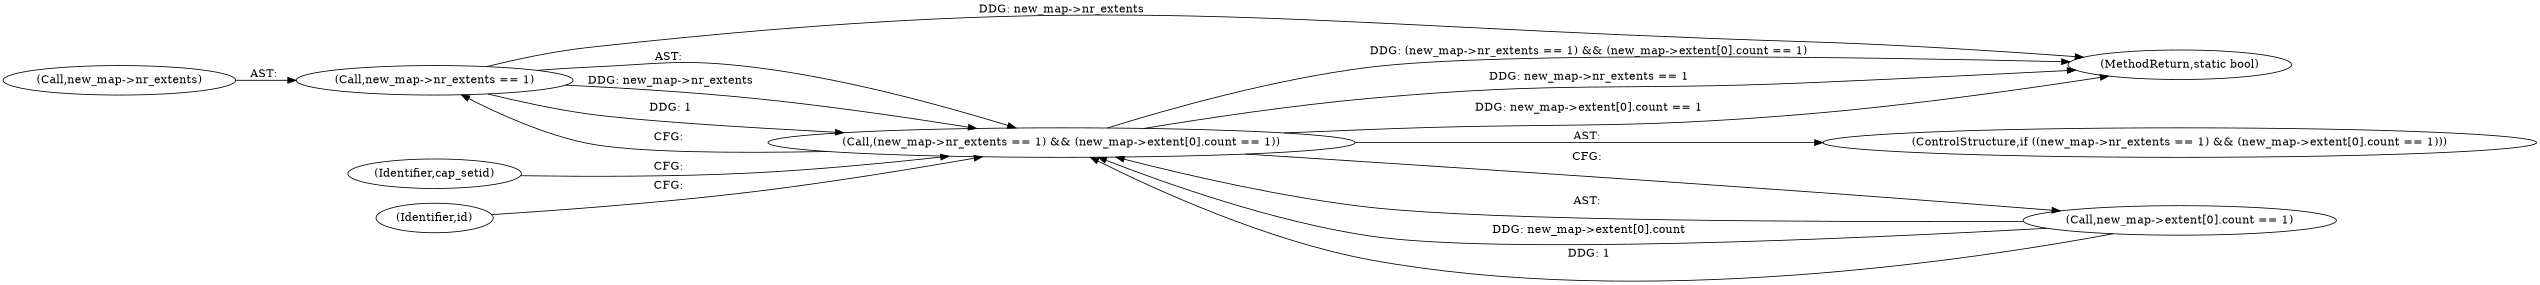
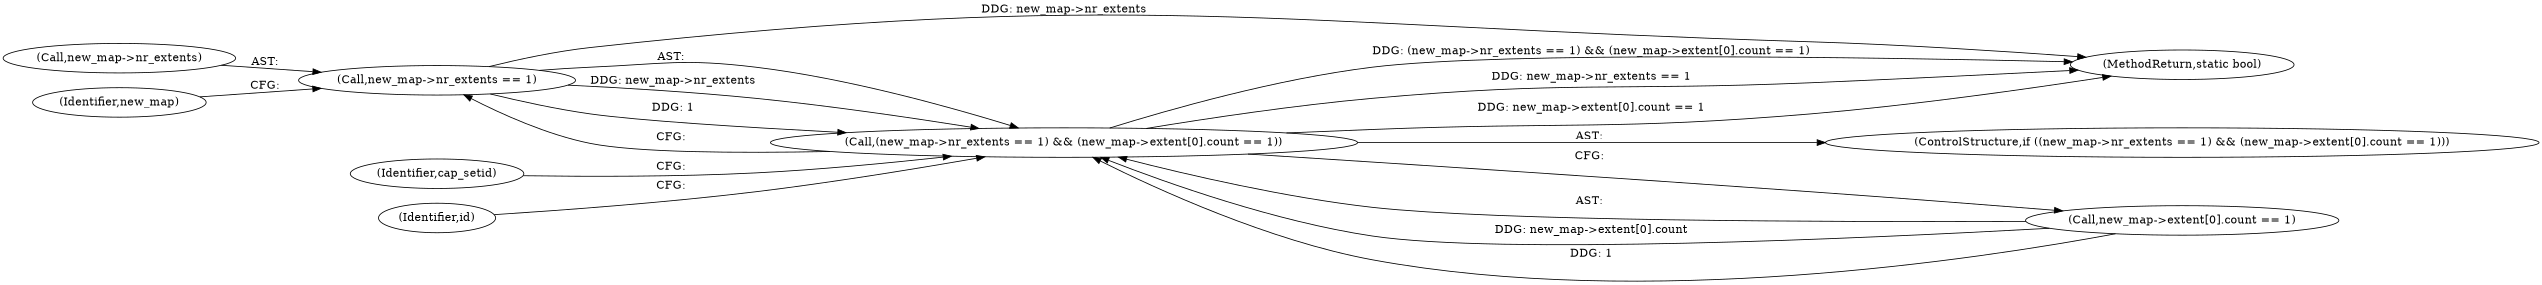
node "(Identifier,new_map)": added
